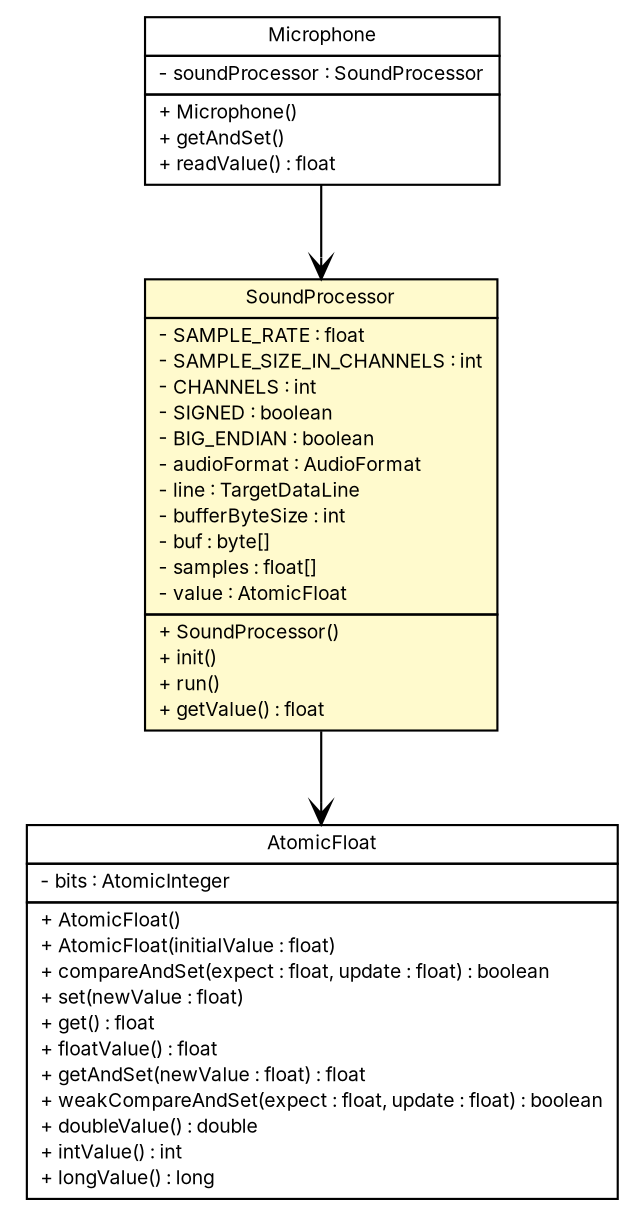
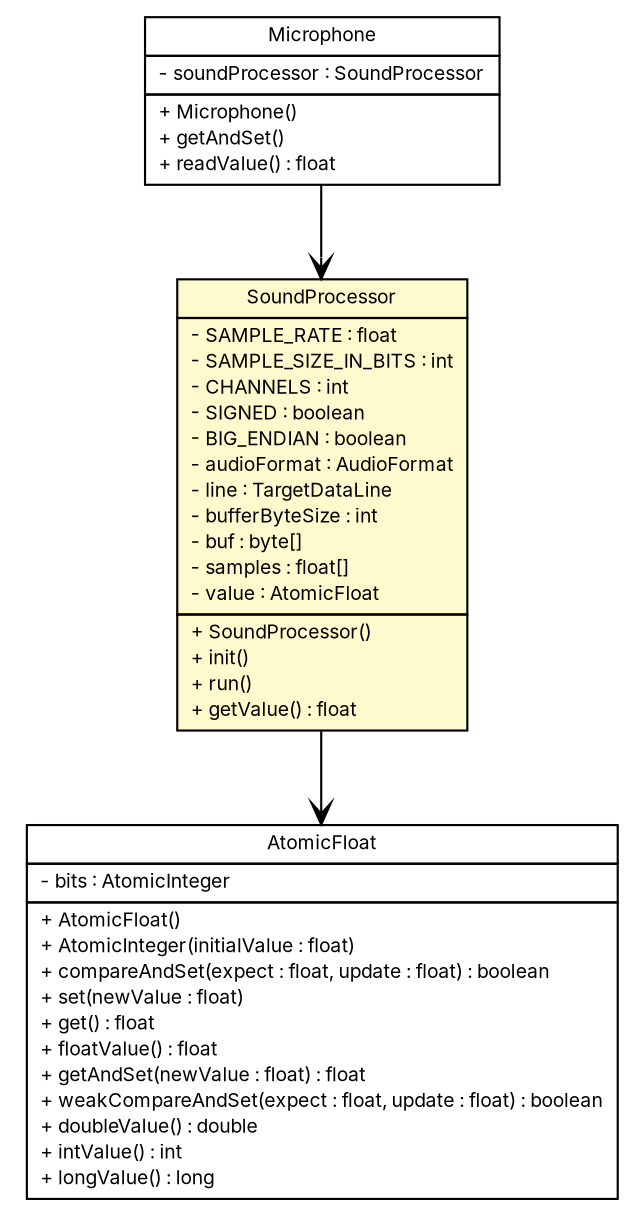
node "SoundProcessor": text "- SAMPLE_SIZE_IN_CHANNELS : int" -> "- SAMPLE_SIZE_IN_BITS : int"
node "AtomicFloat": text "+ AtomicFloat(initialValue : float)" -> "+ AtomicInteger(initialValue : float)"
